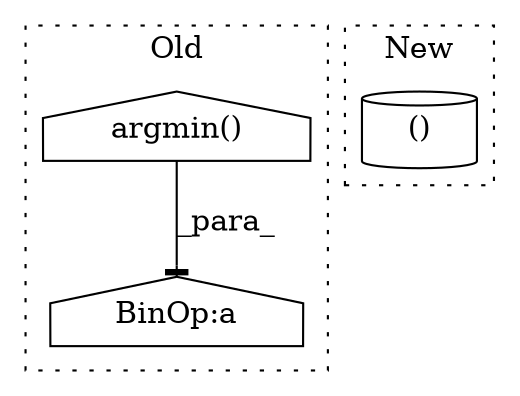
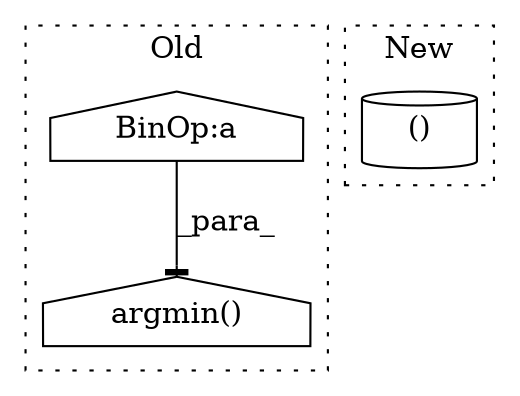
edge "argmin()" -> "BinOp:a": reversed
